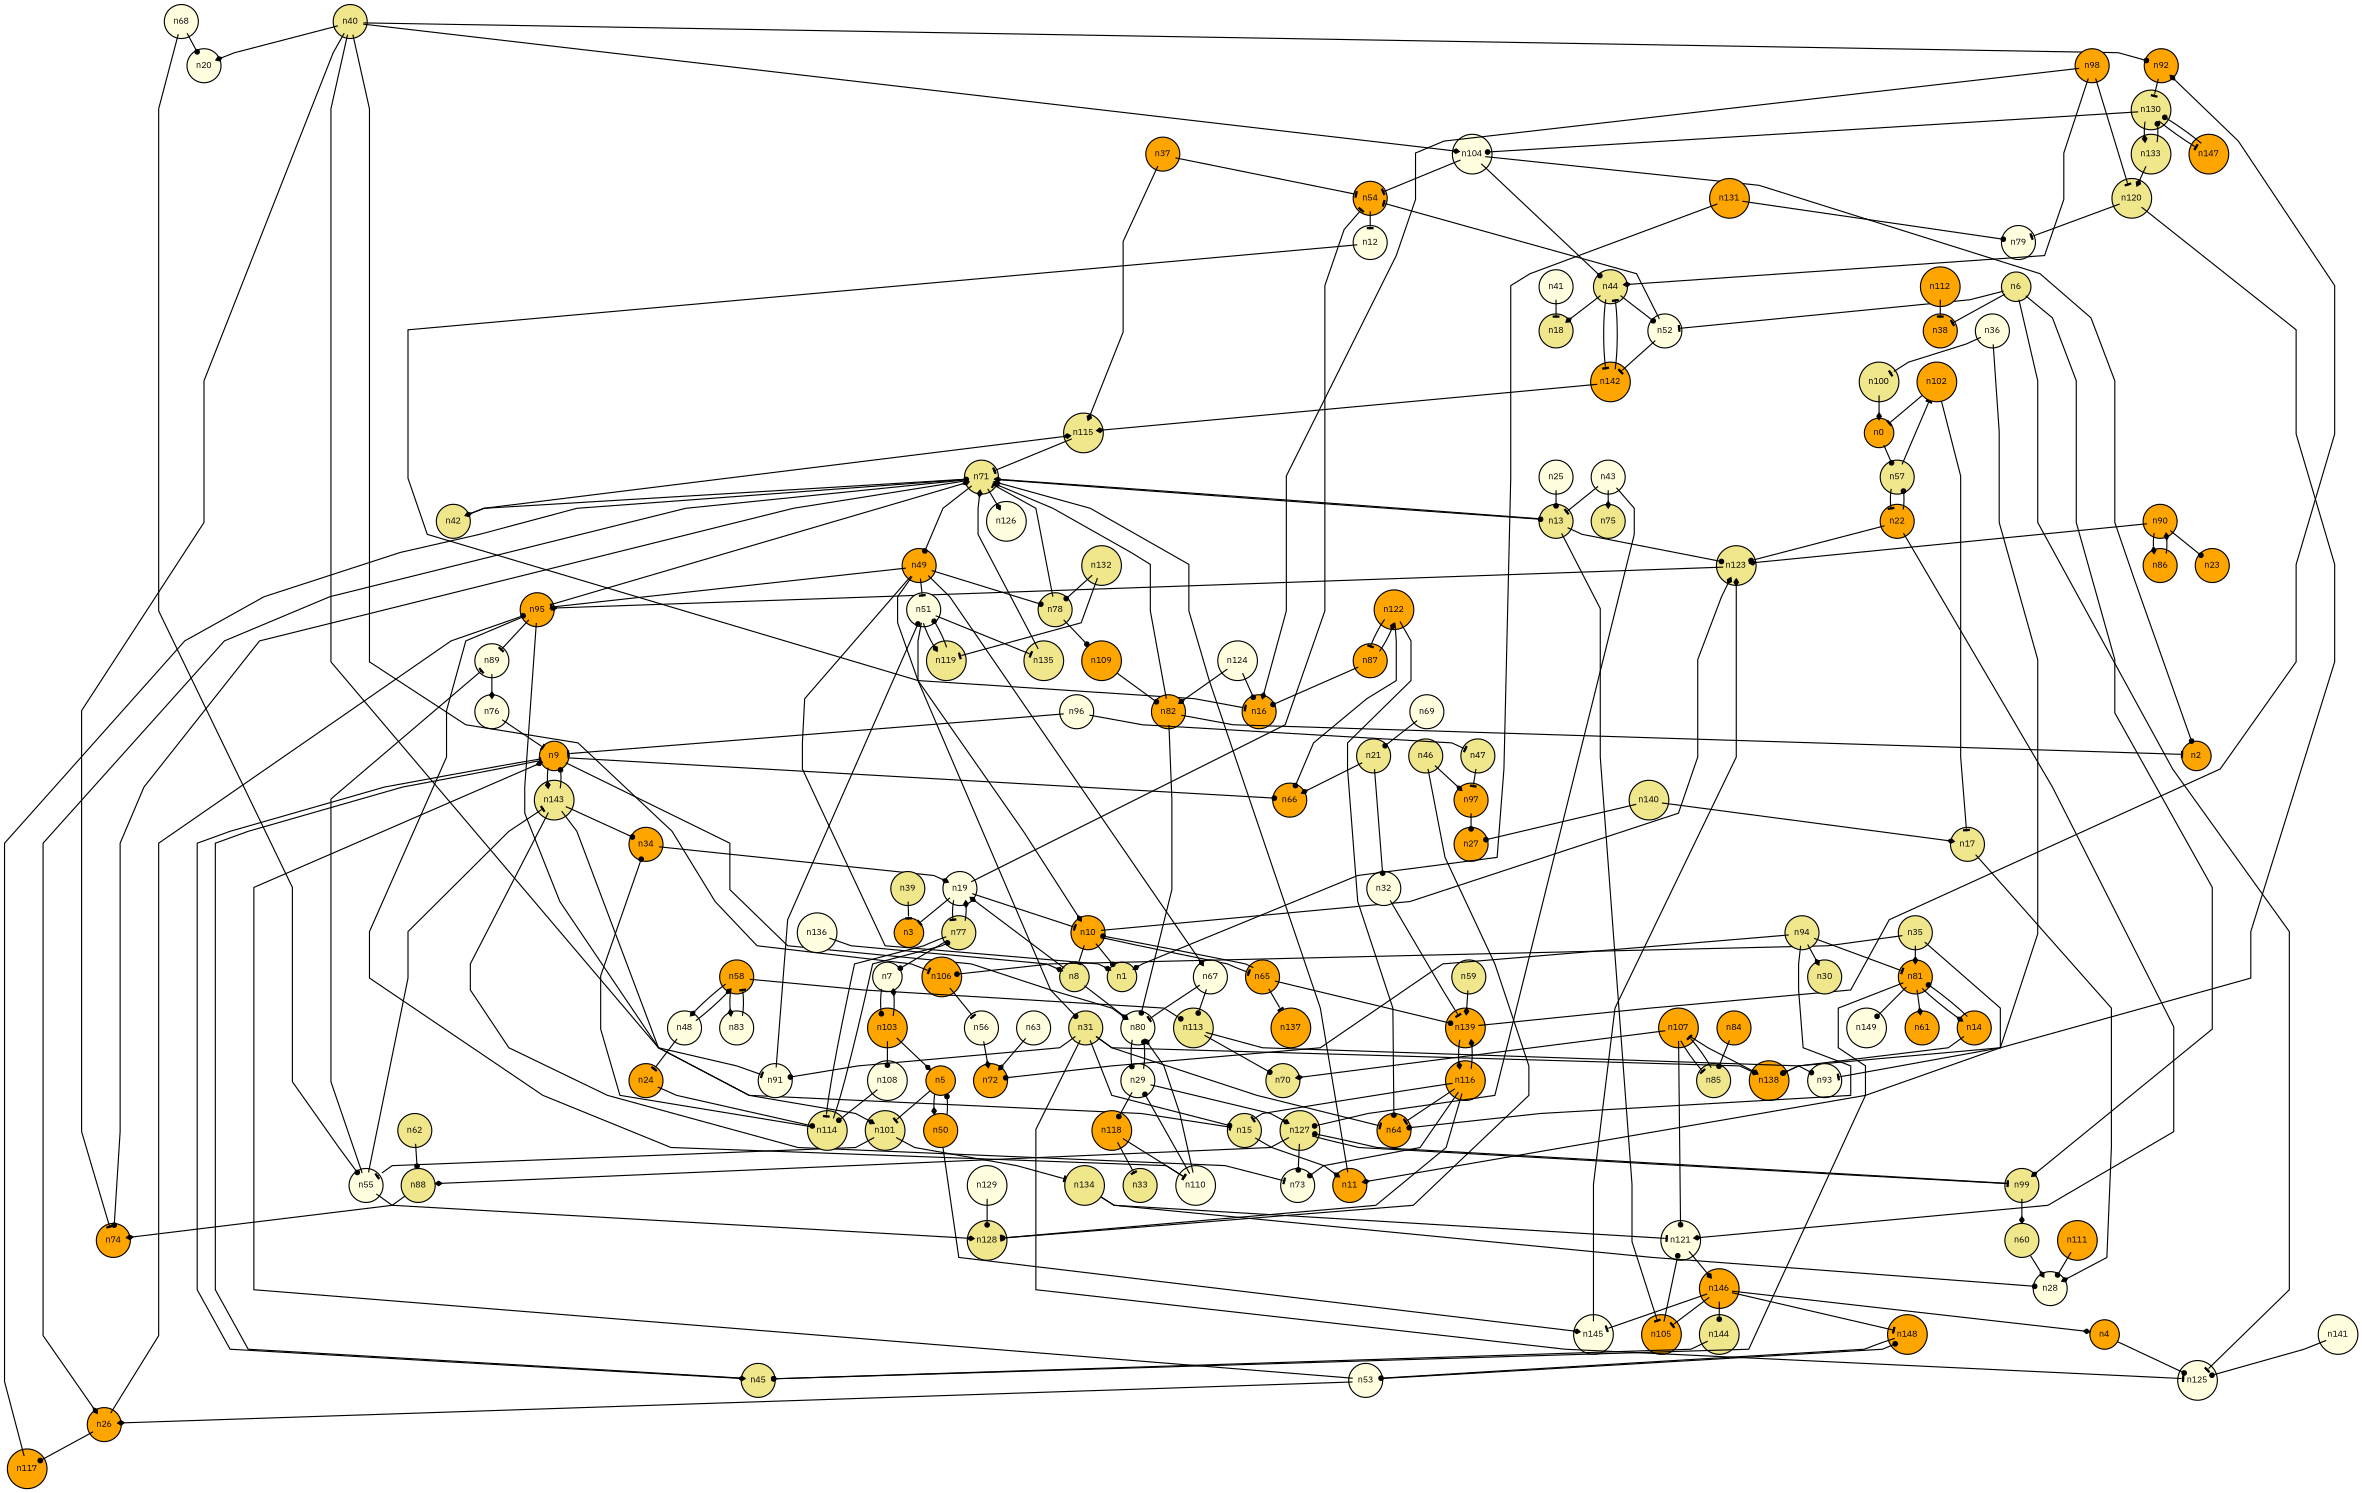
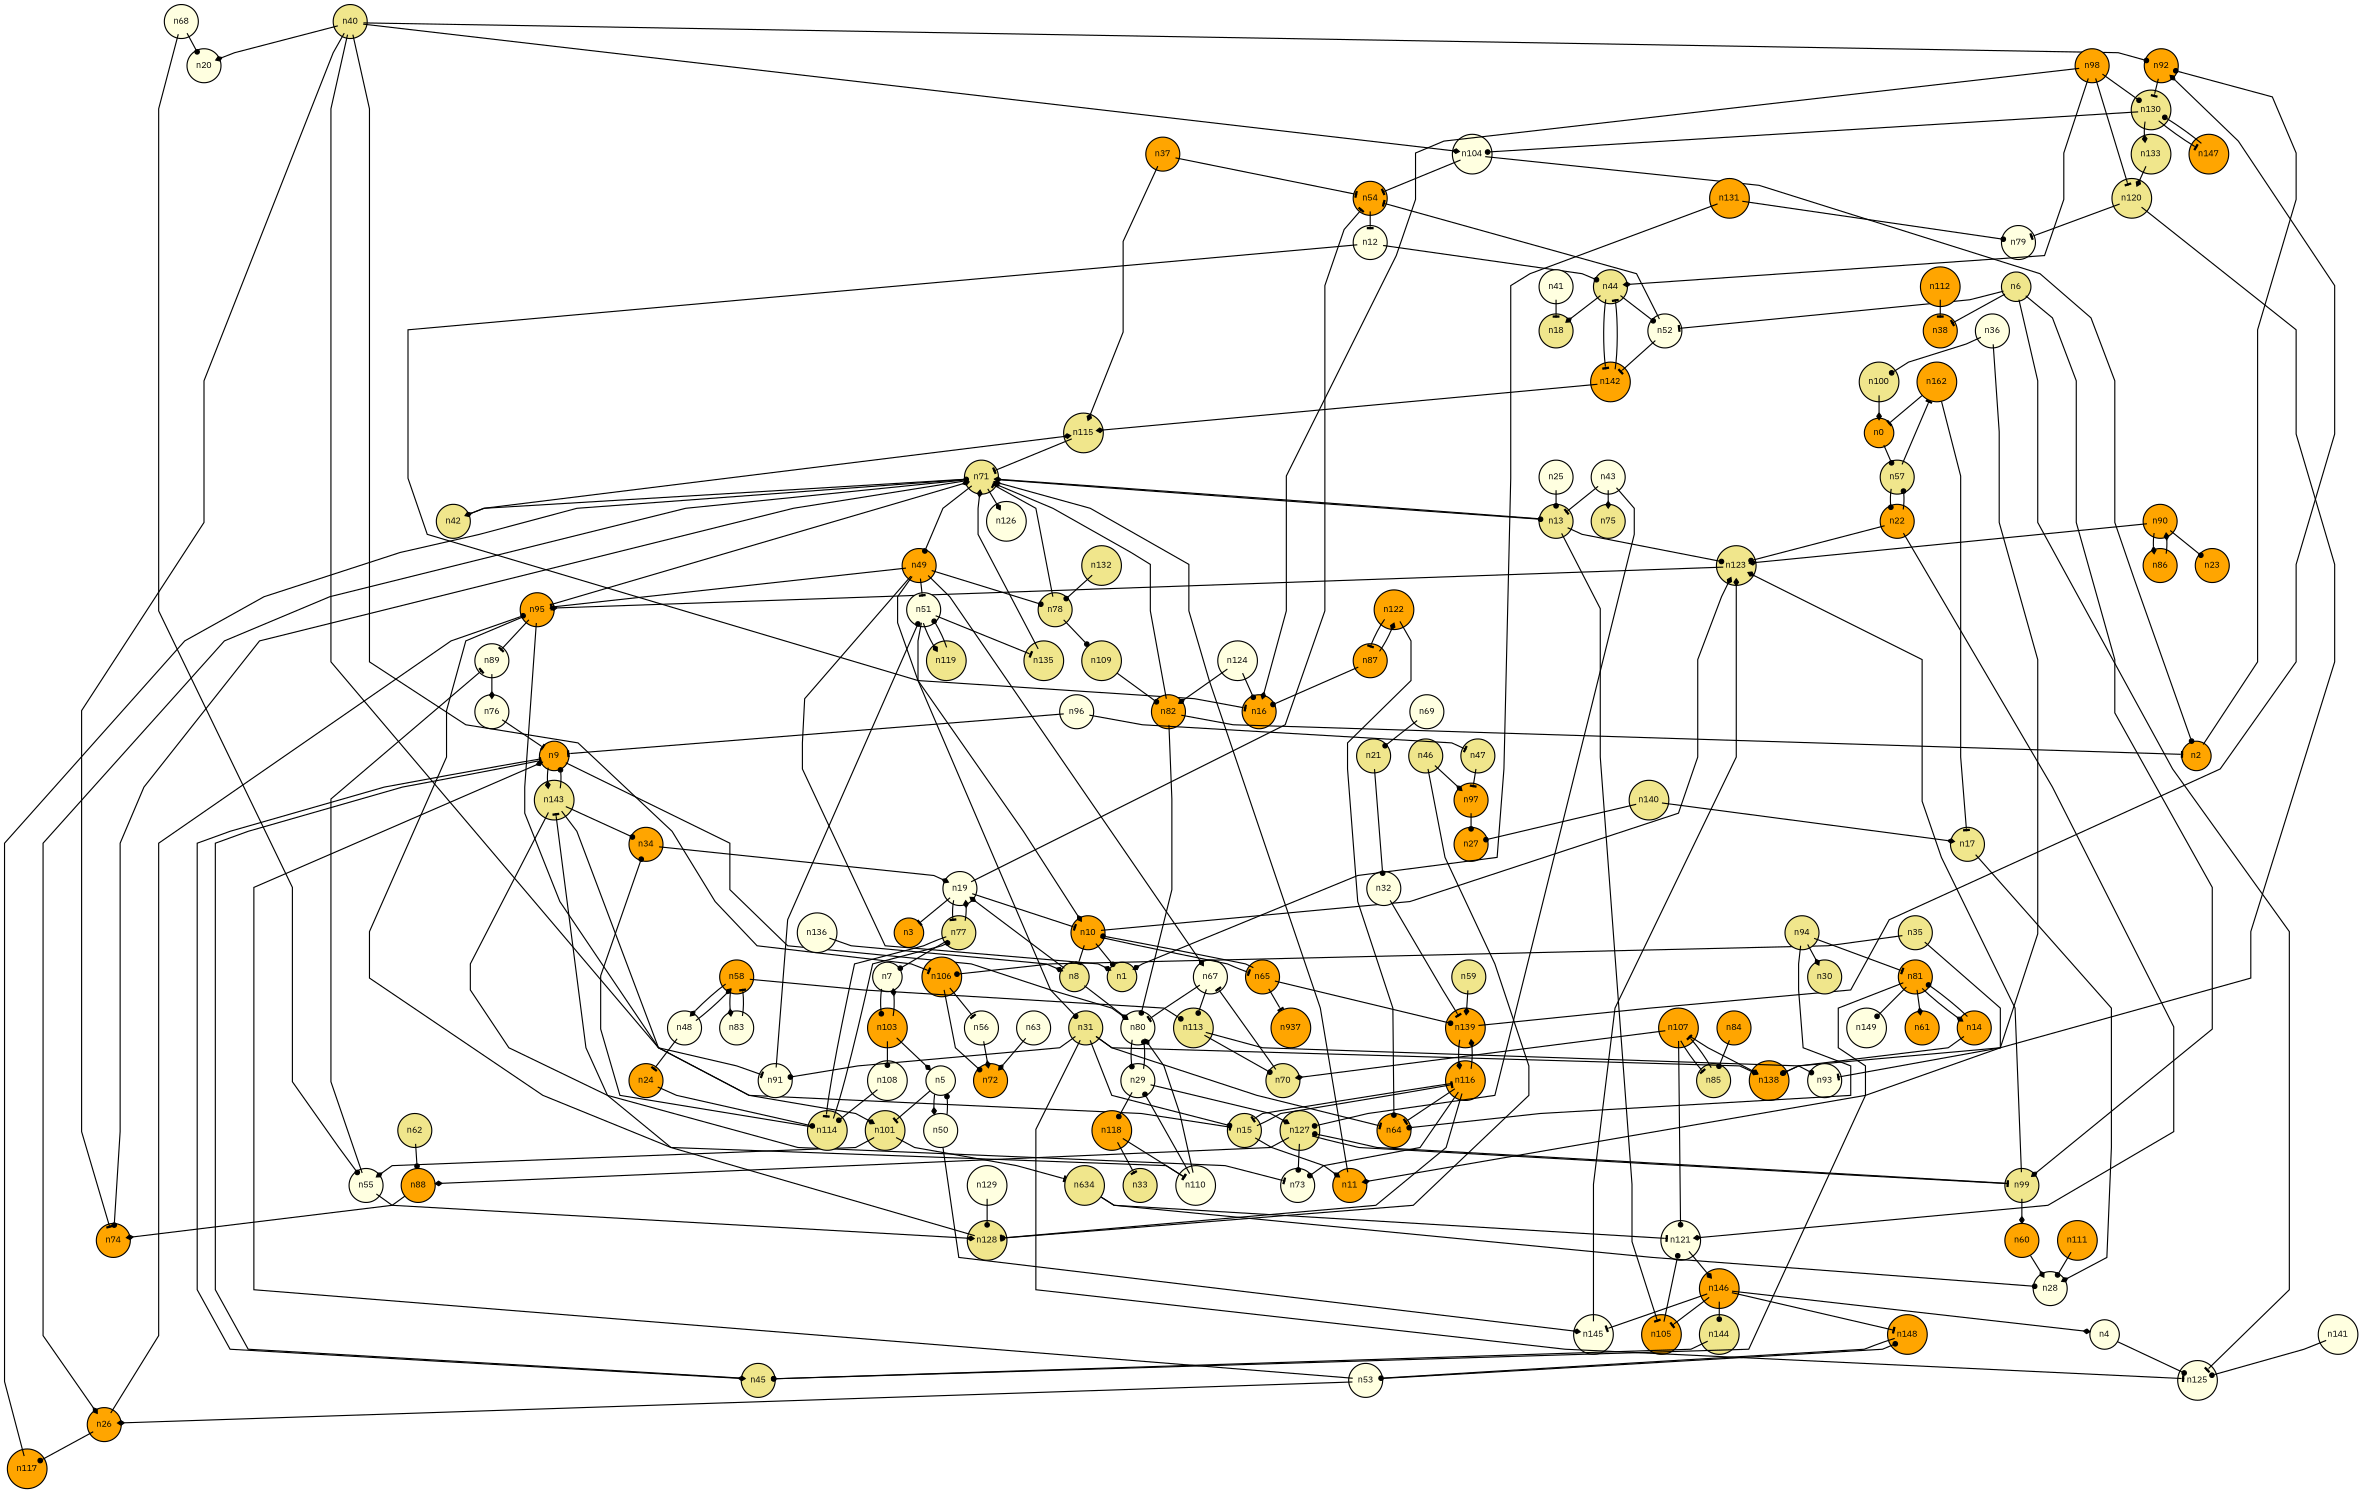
edge "n133" -> "n130": now "n98" -> "n130"
edge "n104" -> "n44": now "n12" -> "n44"
edge "n36" -> "n100": arrowhead tee -> dot
edge "n2" -> "n92": added
node "n102": label "n102" -> "n162"
edge "n57" -> "n22": arrowhead tee -> dot
edge "n132" -> "n119": removed
node "n109": fillcolor orange -> khaki
node "n66": removed
edge "n99" -> "n123": added
node "n39": removed
edge "n35" -> "n81": removed
edge "n55" -> "n143": now "n128" -> "n143"
edge "n94" -> "n72": now "n106" -> "n72"
node "n137": label "n137" -> "n937"
edge "n70" -> "n67": added
node "n5": fillcolor orange -> lightyellow
edge "n15" -> "n116": added
node "n50": fillcolor orange -> lightyellow
edge "n101" -> "n55": arrowhead tee -> diamond
node "n88": fillcolor khaki -> orange
node "n134": label "n134" -> "n634"
node "n60": fillcolor khaki -> orange
node "n4": fillcolor orange -> lightyellow
